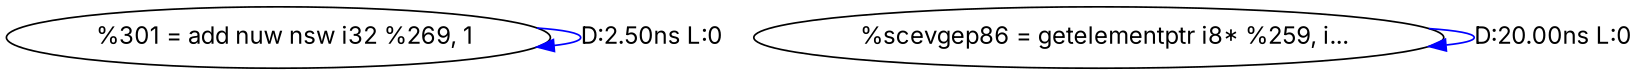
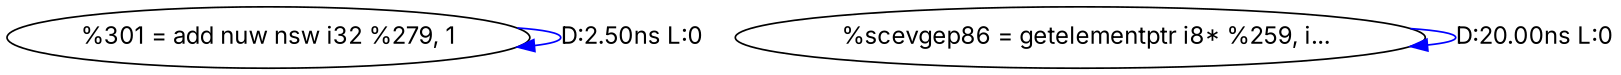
node "%301 = add nuw nsw i32 %269, 1": label "%301 = add nuw nsw i32 %269, 1" -> "%301 = add nuw nsw i32 %279, 1"
